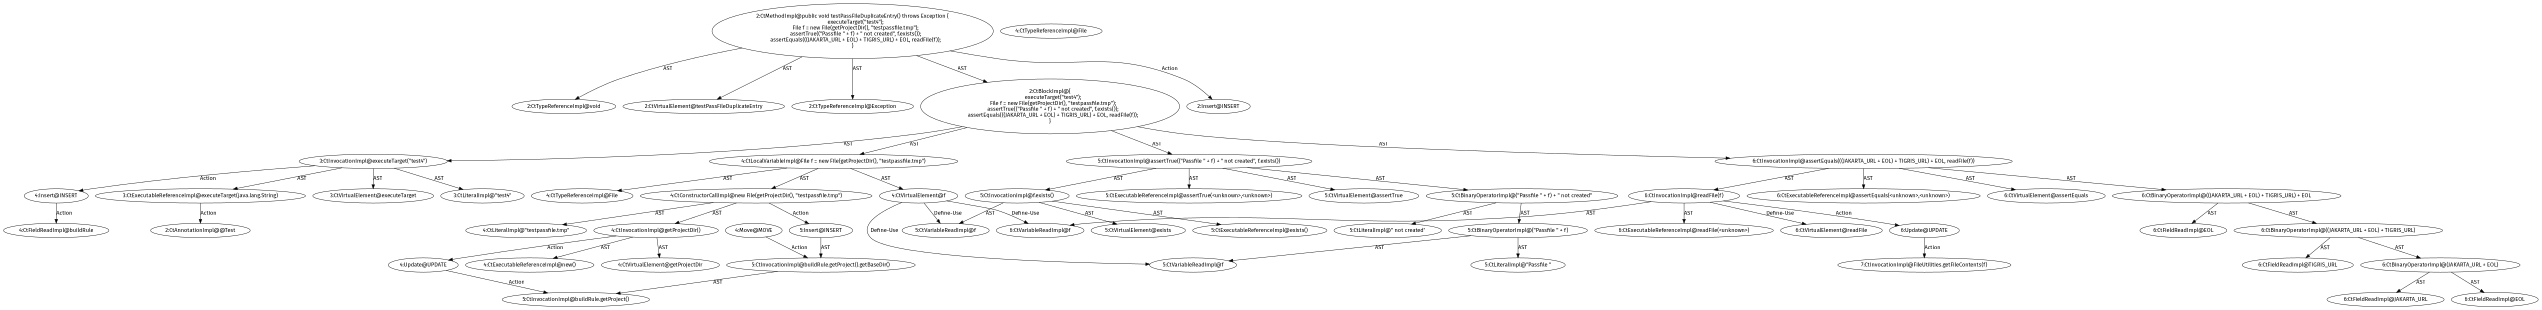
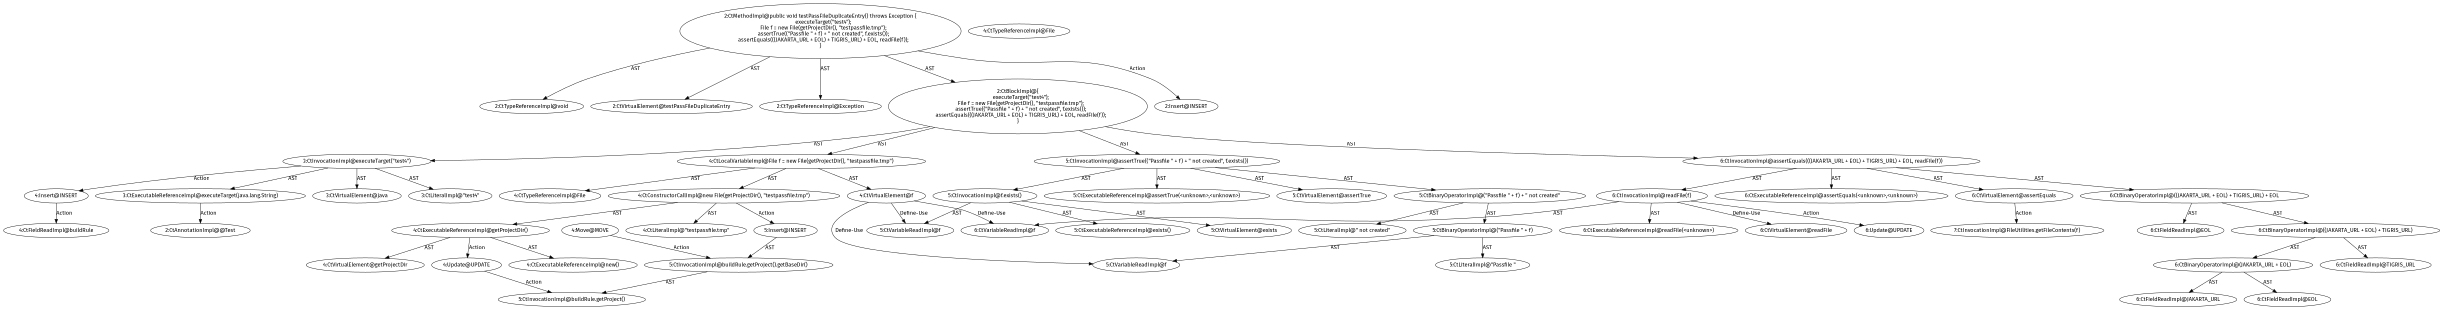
node "3:CtVirtualElement@executeTarget": label "3:CtVirtualElement@executeTarget" -> "3:CtVirtualElement@java"
node "4:CtInvocationImpl@getProjectDir()": label "4:CtInvocationImpl@getProjectDir()" -> "4:CtExecutableReferenceImpl@getProjectDir()"
edge "6:Update@UPDATE" -> "7:CtInvocationImpl@FileUtilities.getFileContents(f)": now "6:CtVirtualElement@assertEquals" -> "7:CtInvocationImpl@FileUtilities.getFileContents(f)"
